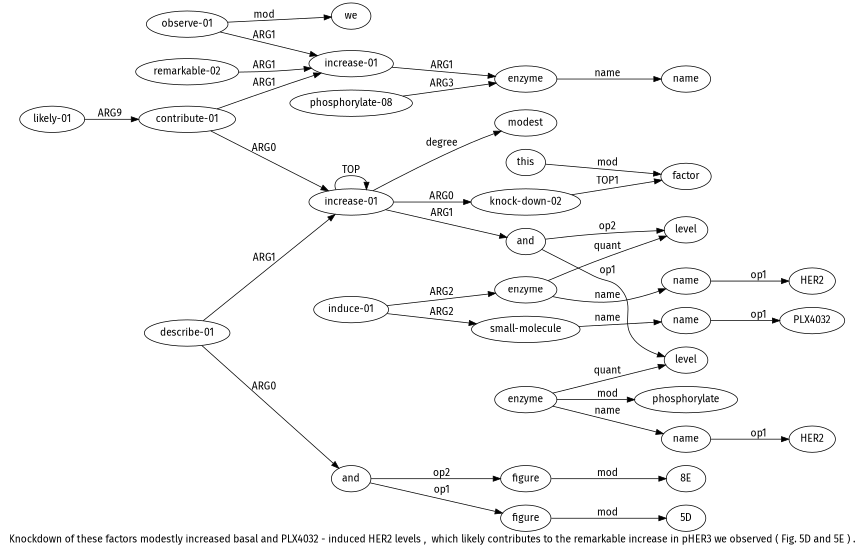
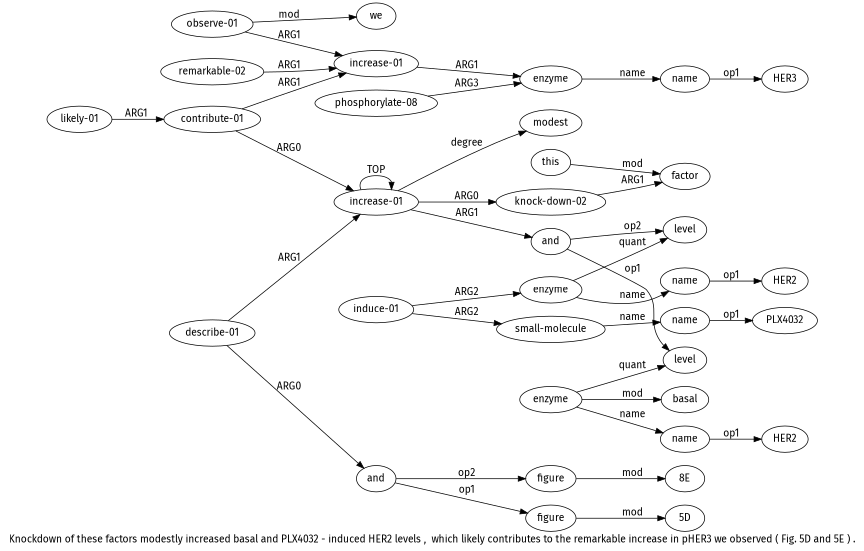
node "HER3": added
edge "likely-01" -> "contribute-01": label "ARG9" -> "ARG1"
edge "knock-down-02" -> "factor": label "TOP1" -> "ARG1"
node "phosphorylate": label "phosphorylate" -> "basal"
